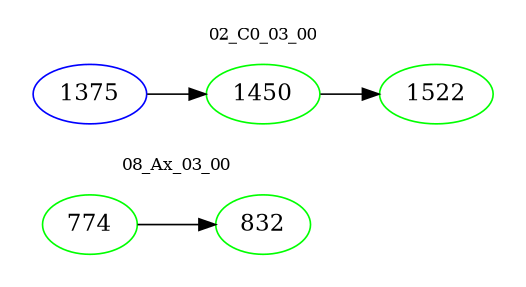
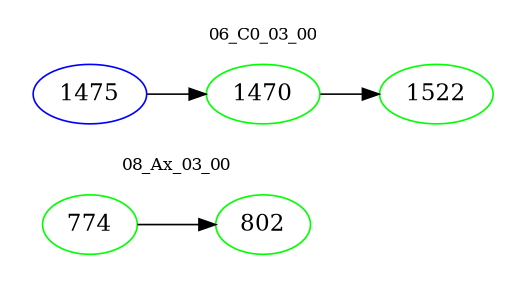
cluster "02_C0_03_00": label "02_C0_03_00" -> "06_C0_03_00"
node "1375": label "1375" -> "1475"
node "1450": label "1450" -> "1470"
node "832": label "832" -> "802"
